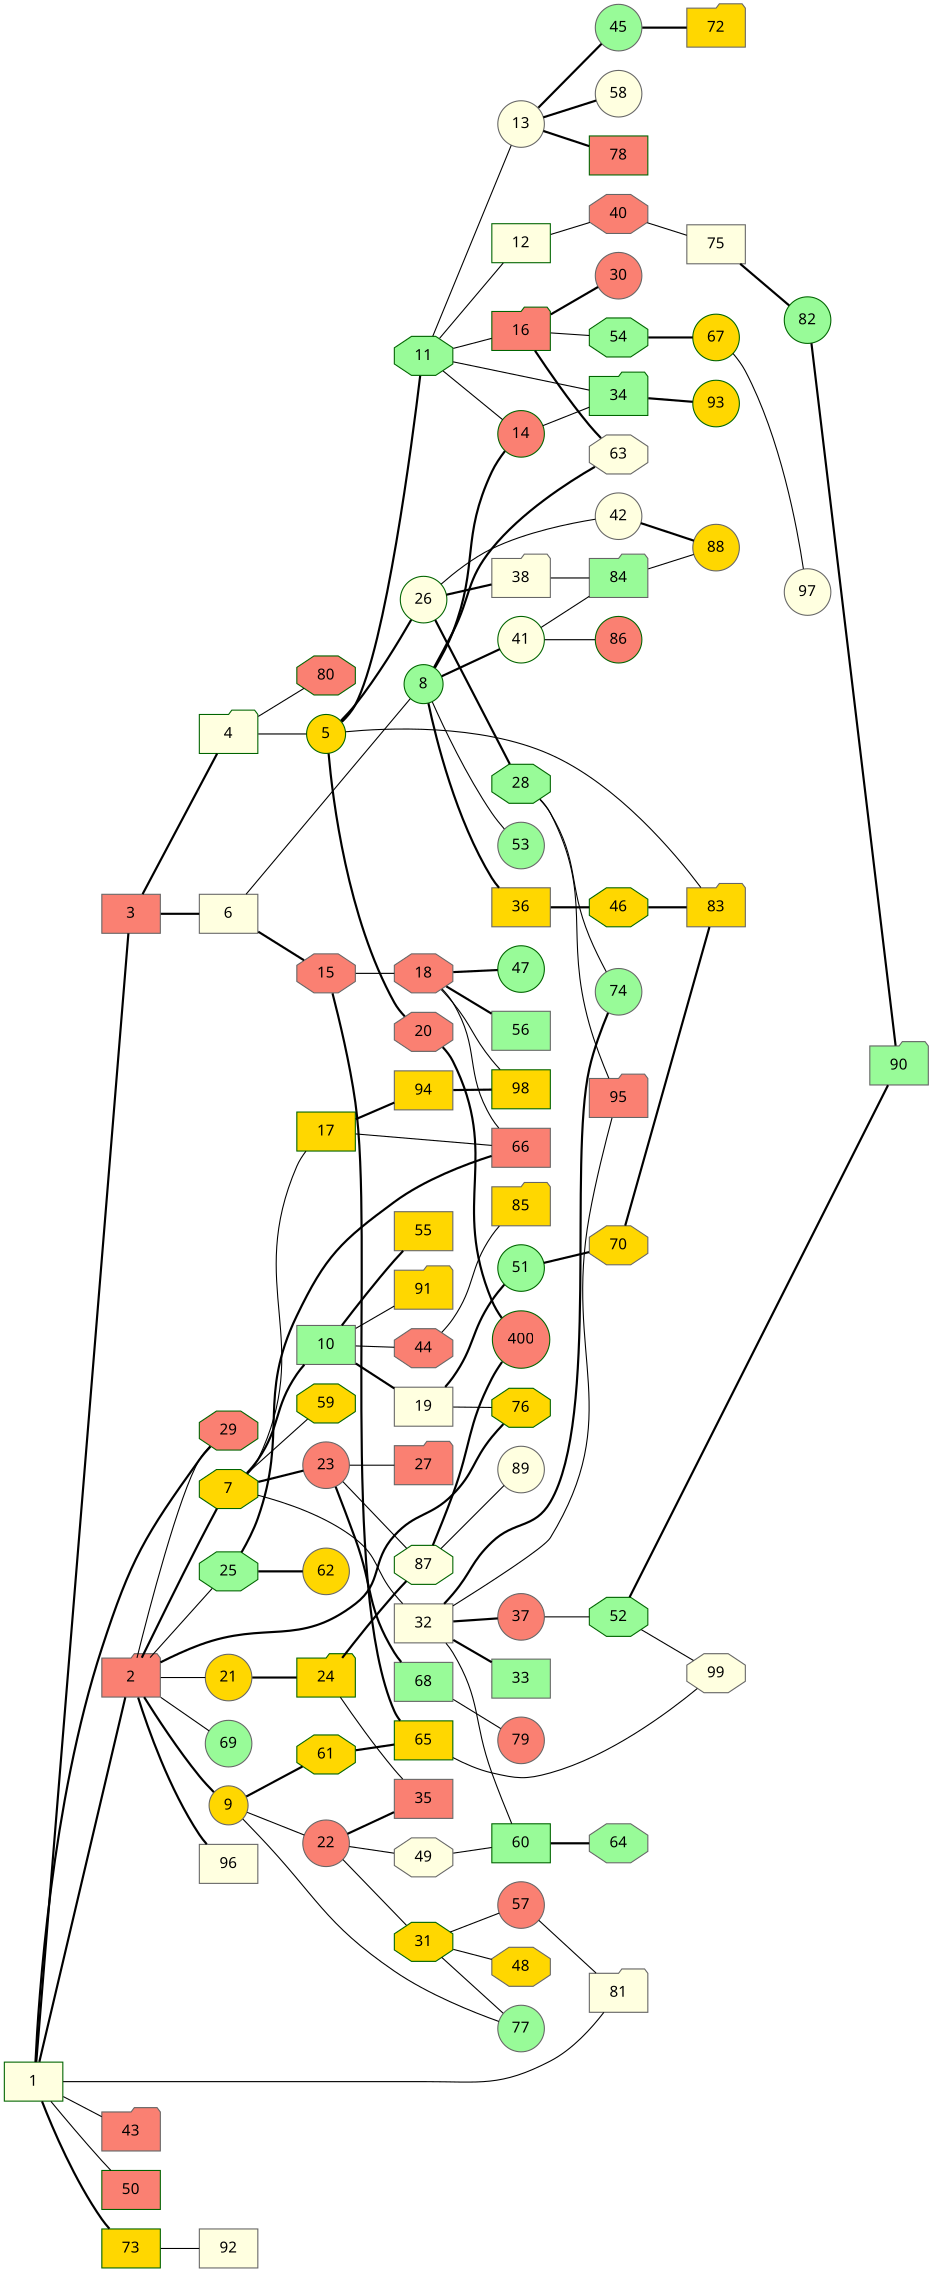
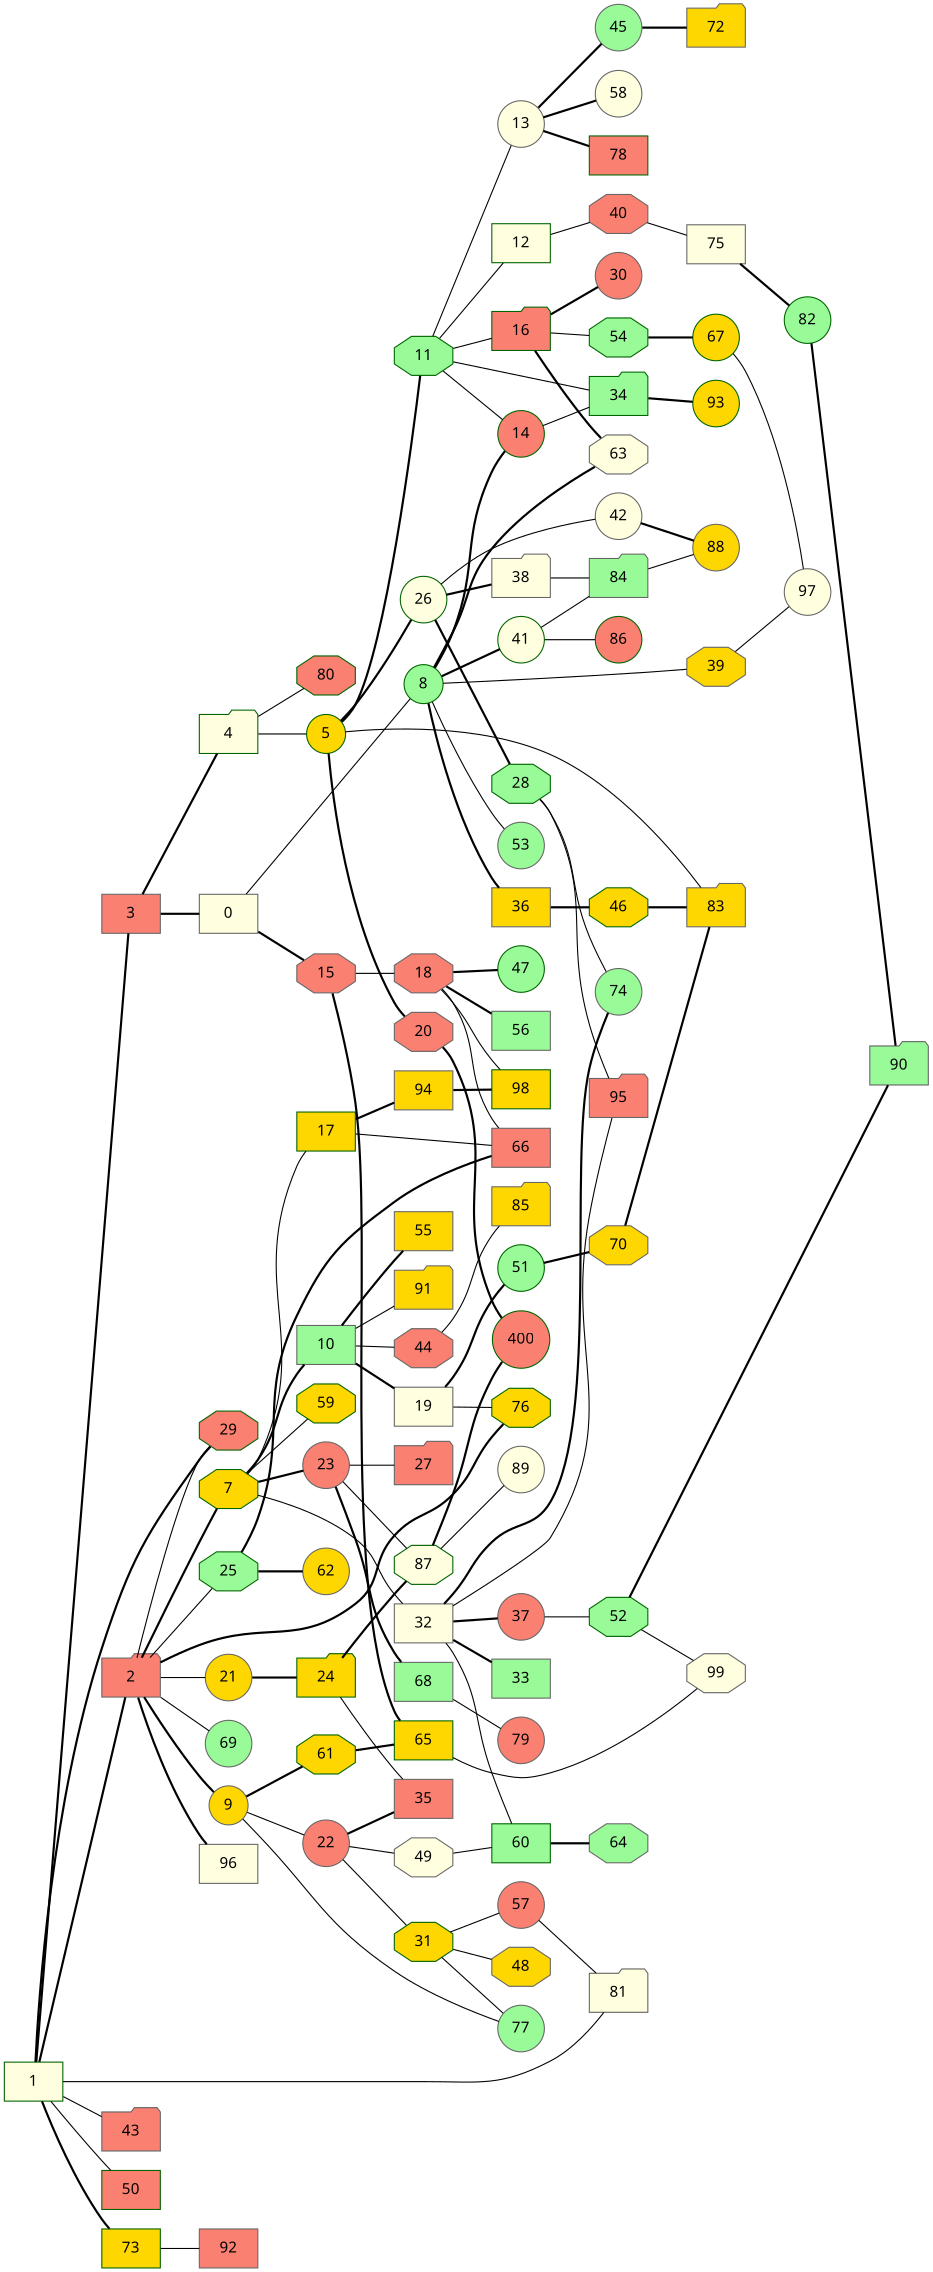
node "39": added
node "6": label "6" -> "0"
node "92": fillcolor lightyellow -> salmon
